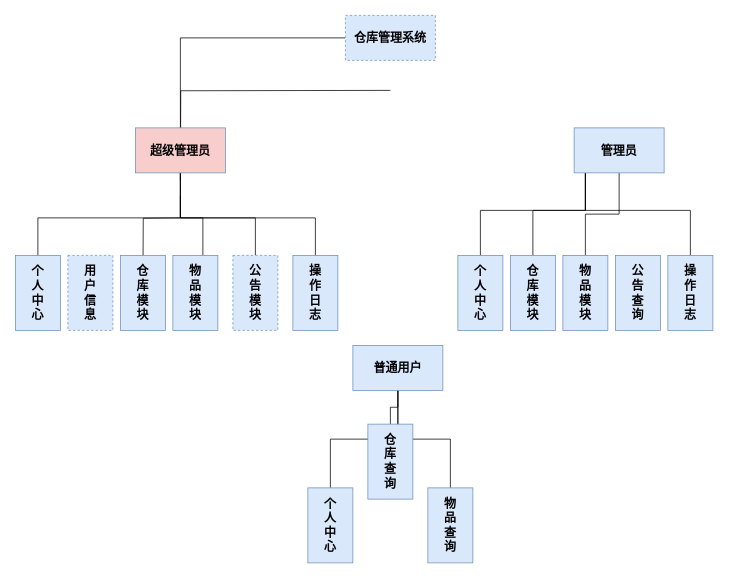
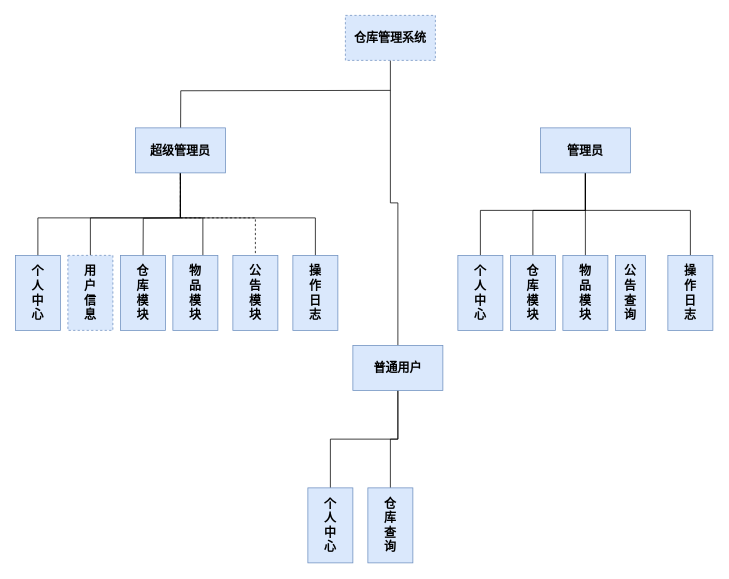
edge "仓库管理系统" -- "超级管理员": now "仓库管理系统" -- "普通用户"
node "超级管理员": fillcolor #f8cecc -> #dae8fc
node "管理员": moved (619, 150) -> (585, 150)
edge "超级管理员" -- "用 户 信 息": added
edge "超级管理员" -- "公 告 模 块": style solid -> dashed
node "公 告 模 块": style dashed -> solid
node "公 告 查 询": size 45x75 -> 30x75
edge "普通用户" -- "物 品 查 询": removed
node "仓 库 查 询": moved (390, 462) -> (390, 525)
node "物 品 查 询": removed
